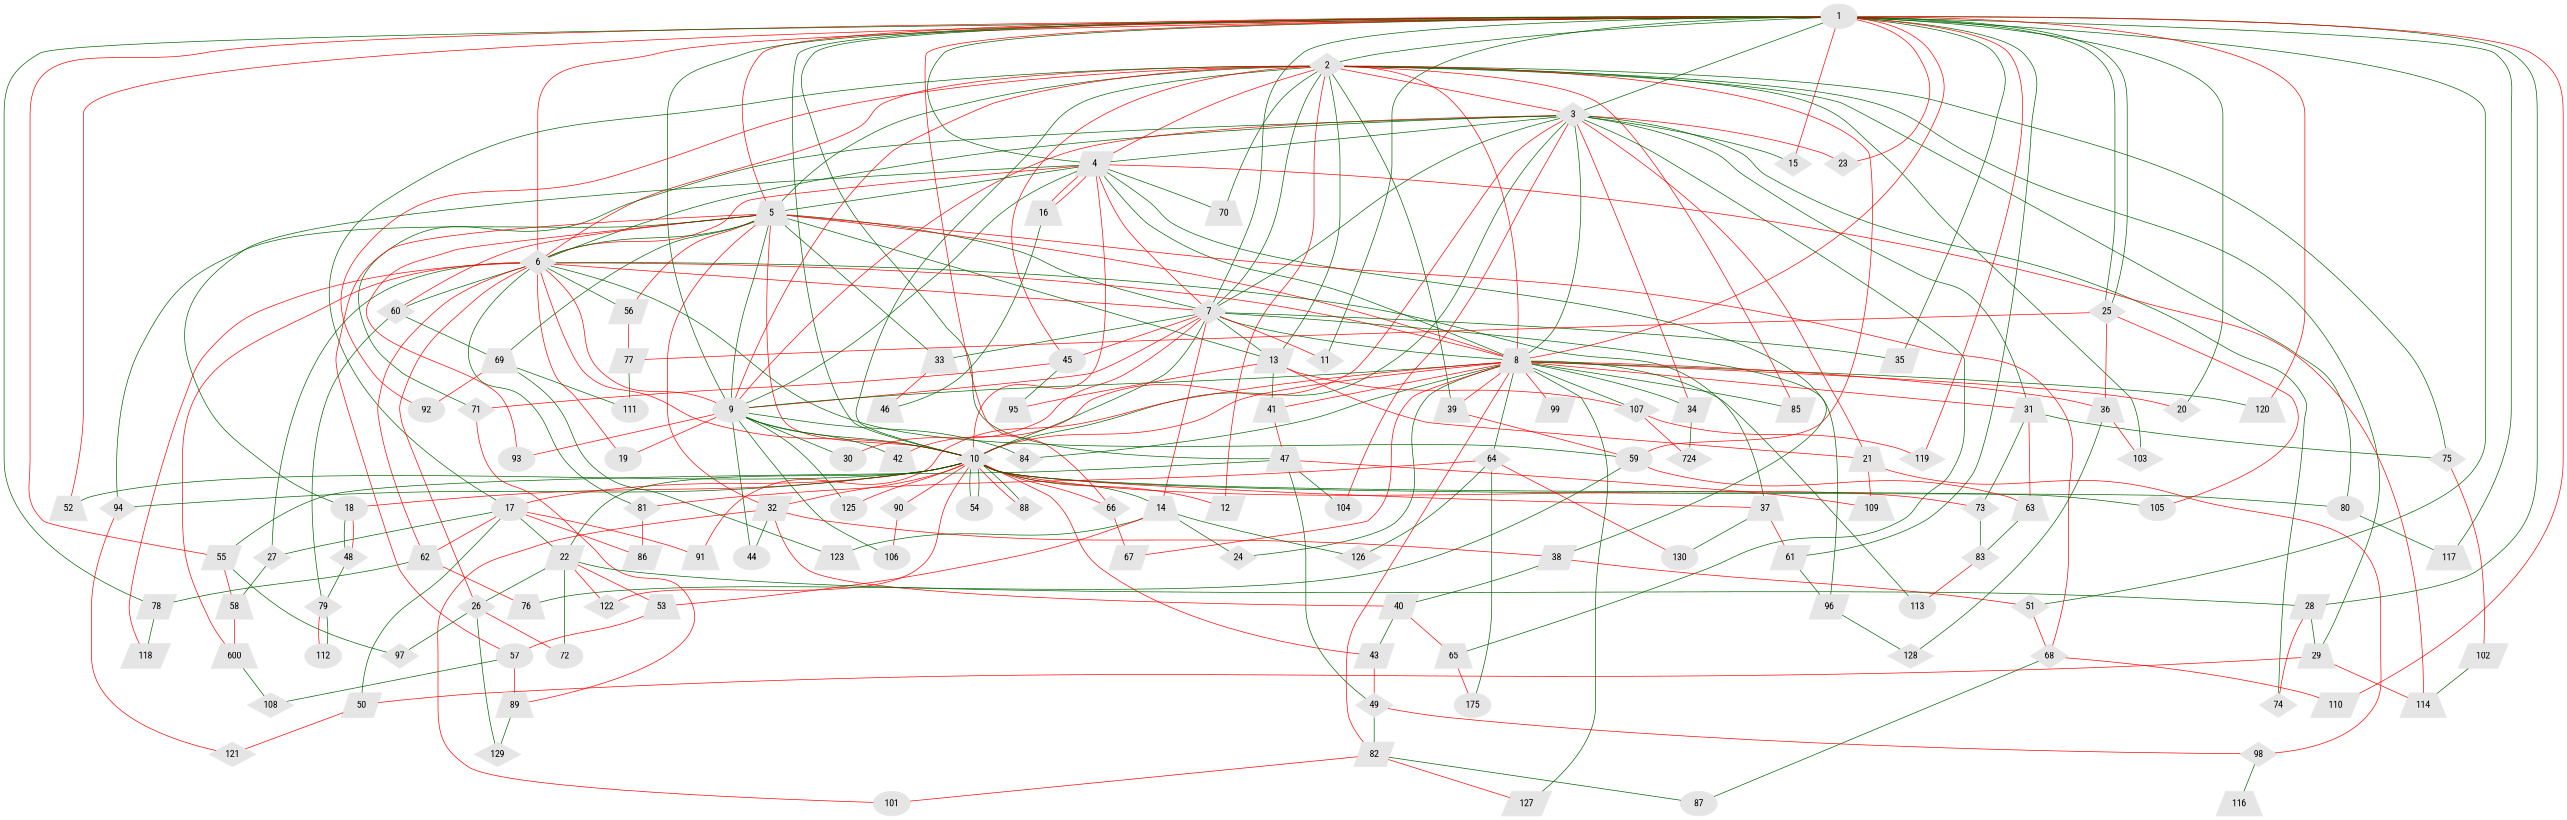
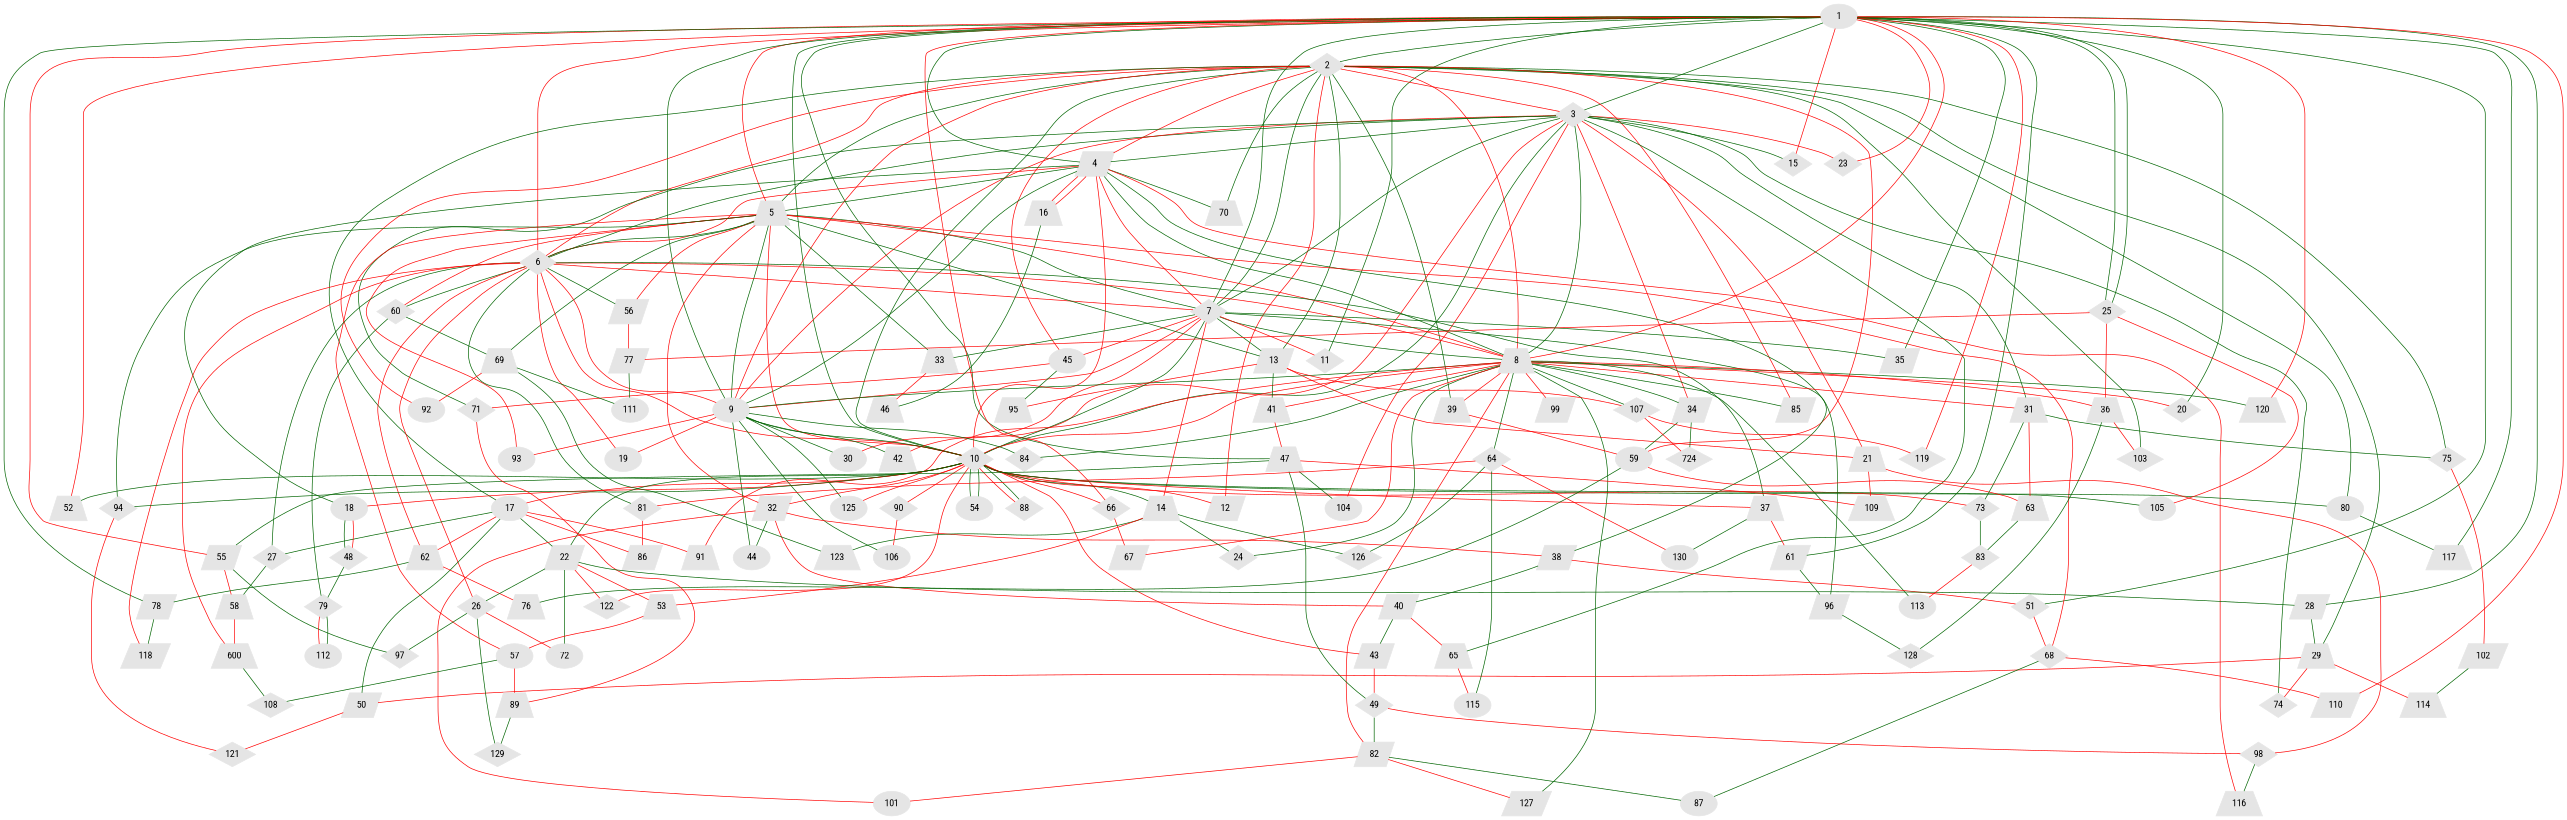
edge "4" -- "114": now "4" -- "116"
edge "6" -- "59": now "34" -- "59"
edge "28" -- "74": now "29" -- "74"
node "175": label "175" -> "115"
